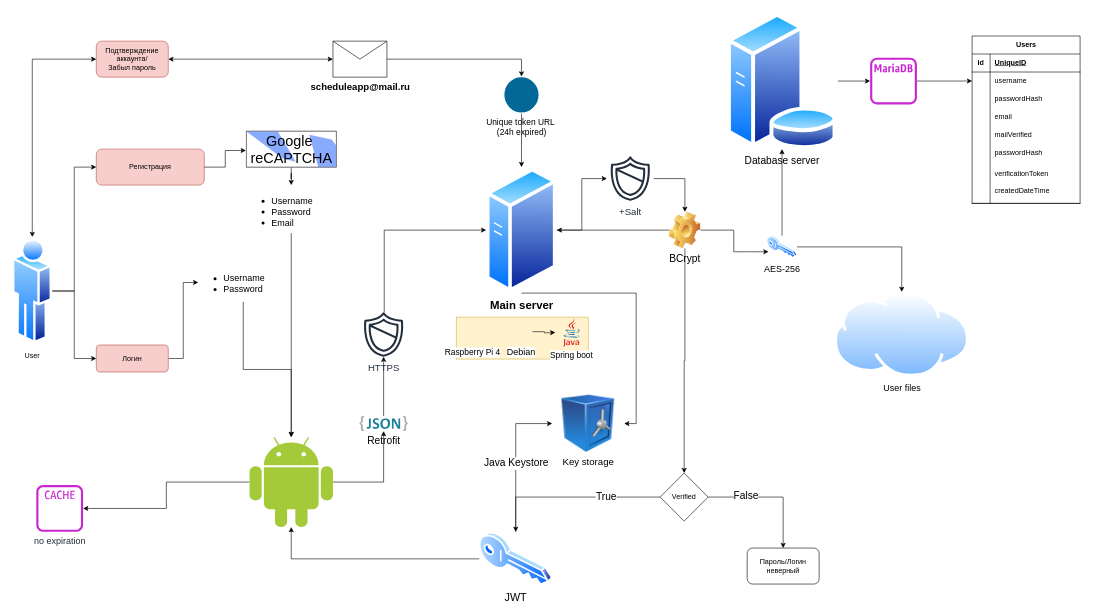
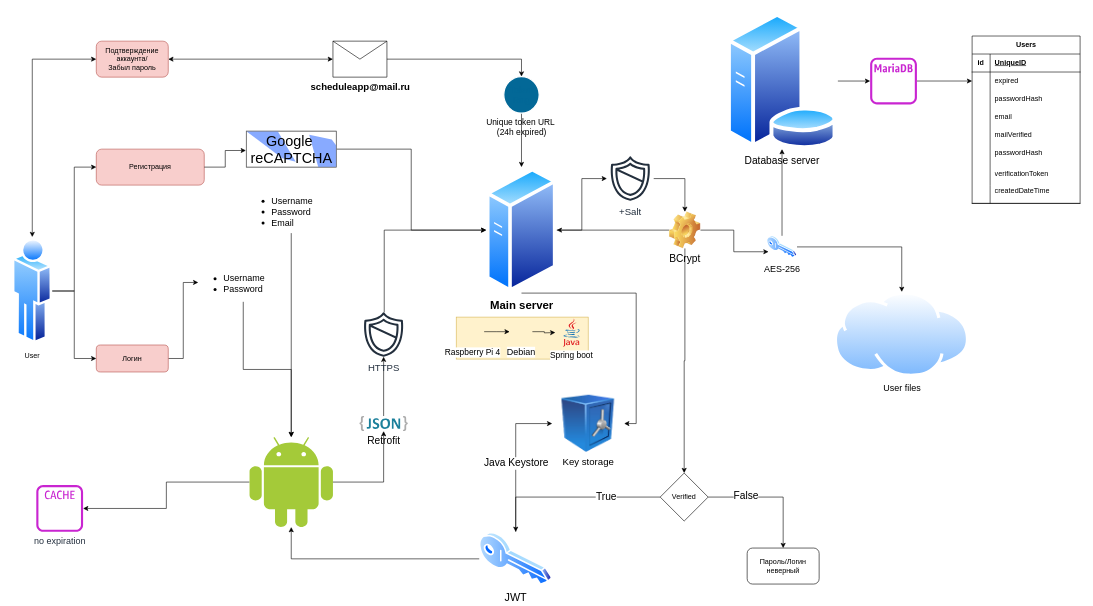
node "username": label "username" -> "expired"
edge "Google reCAPTCHA" -> "Username Password Email": now "Google reCAPTCHA" -> "Main server"
edge "Raspberry Pi 4" -> "Debian": added
